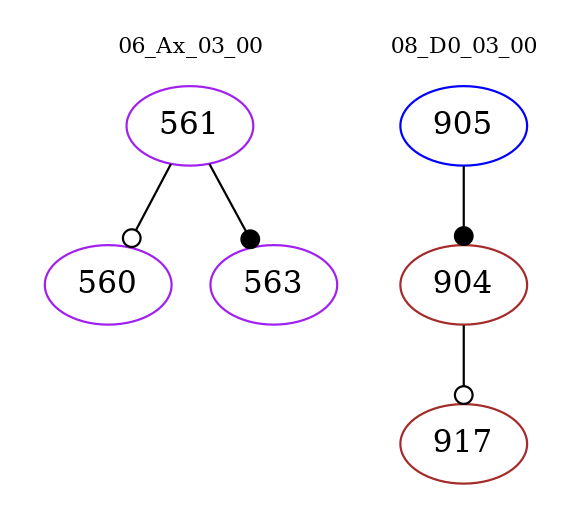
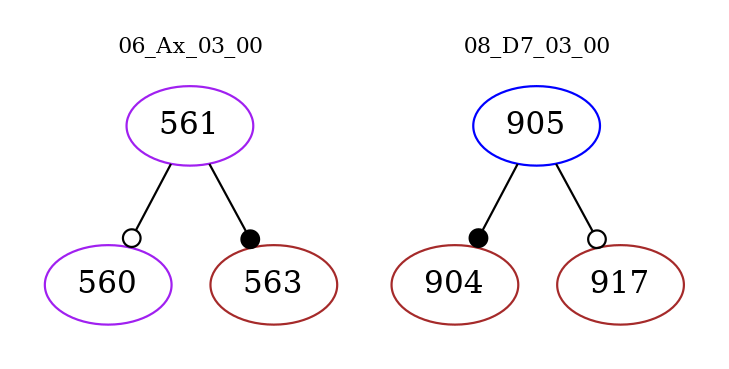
cluster "08_D0_03_00": label "08_D0_03_00" -> "08_D7_03_00"
node "563": color purple -> brown
edge "904" -> "917": now "905" -> "917"
